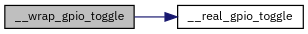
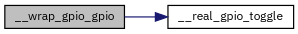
node "__wrap_gpio_toggle": label "__wrap_gpio_toggle" -> "__wrap_gpio_gpio"
